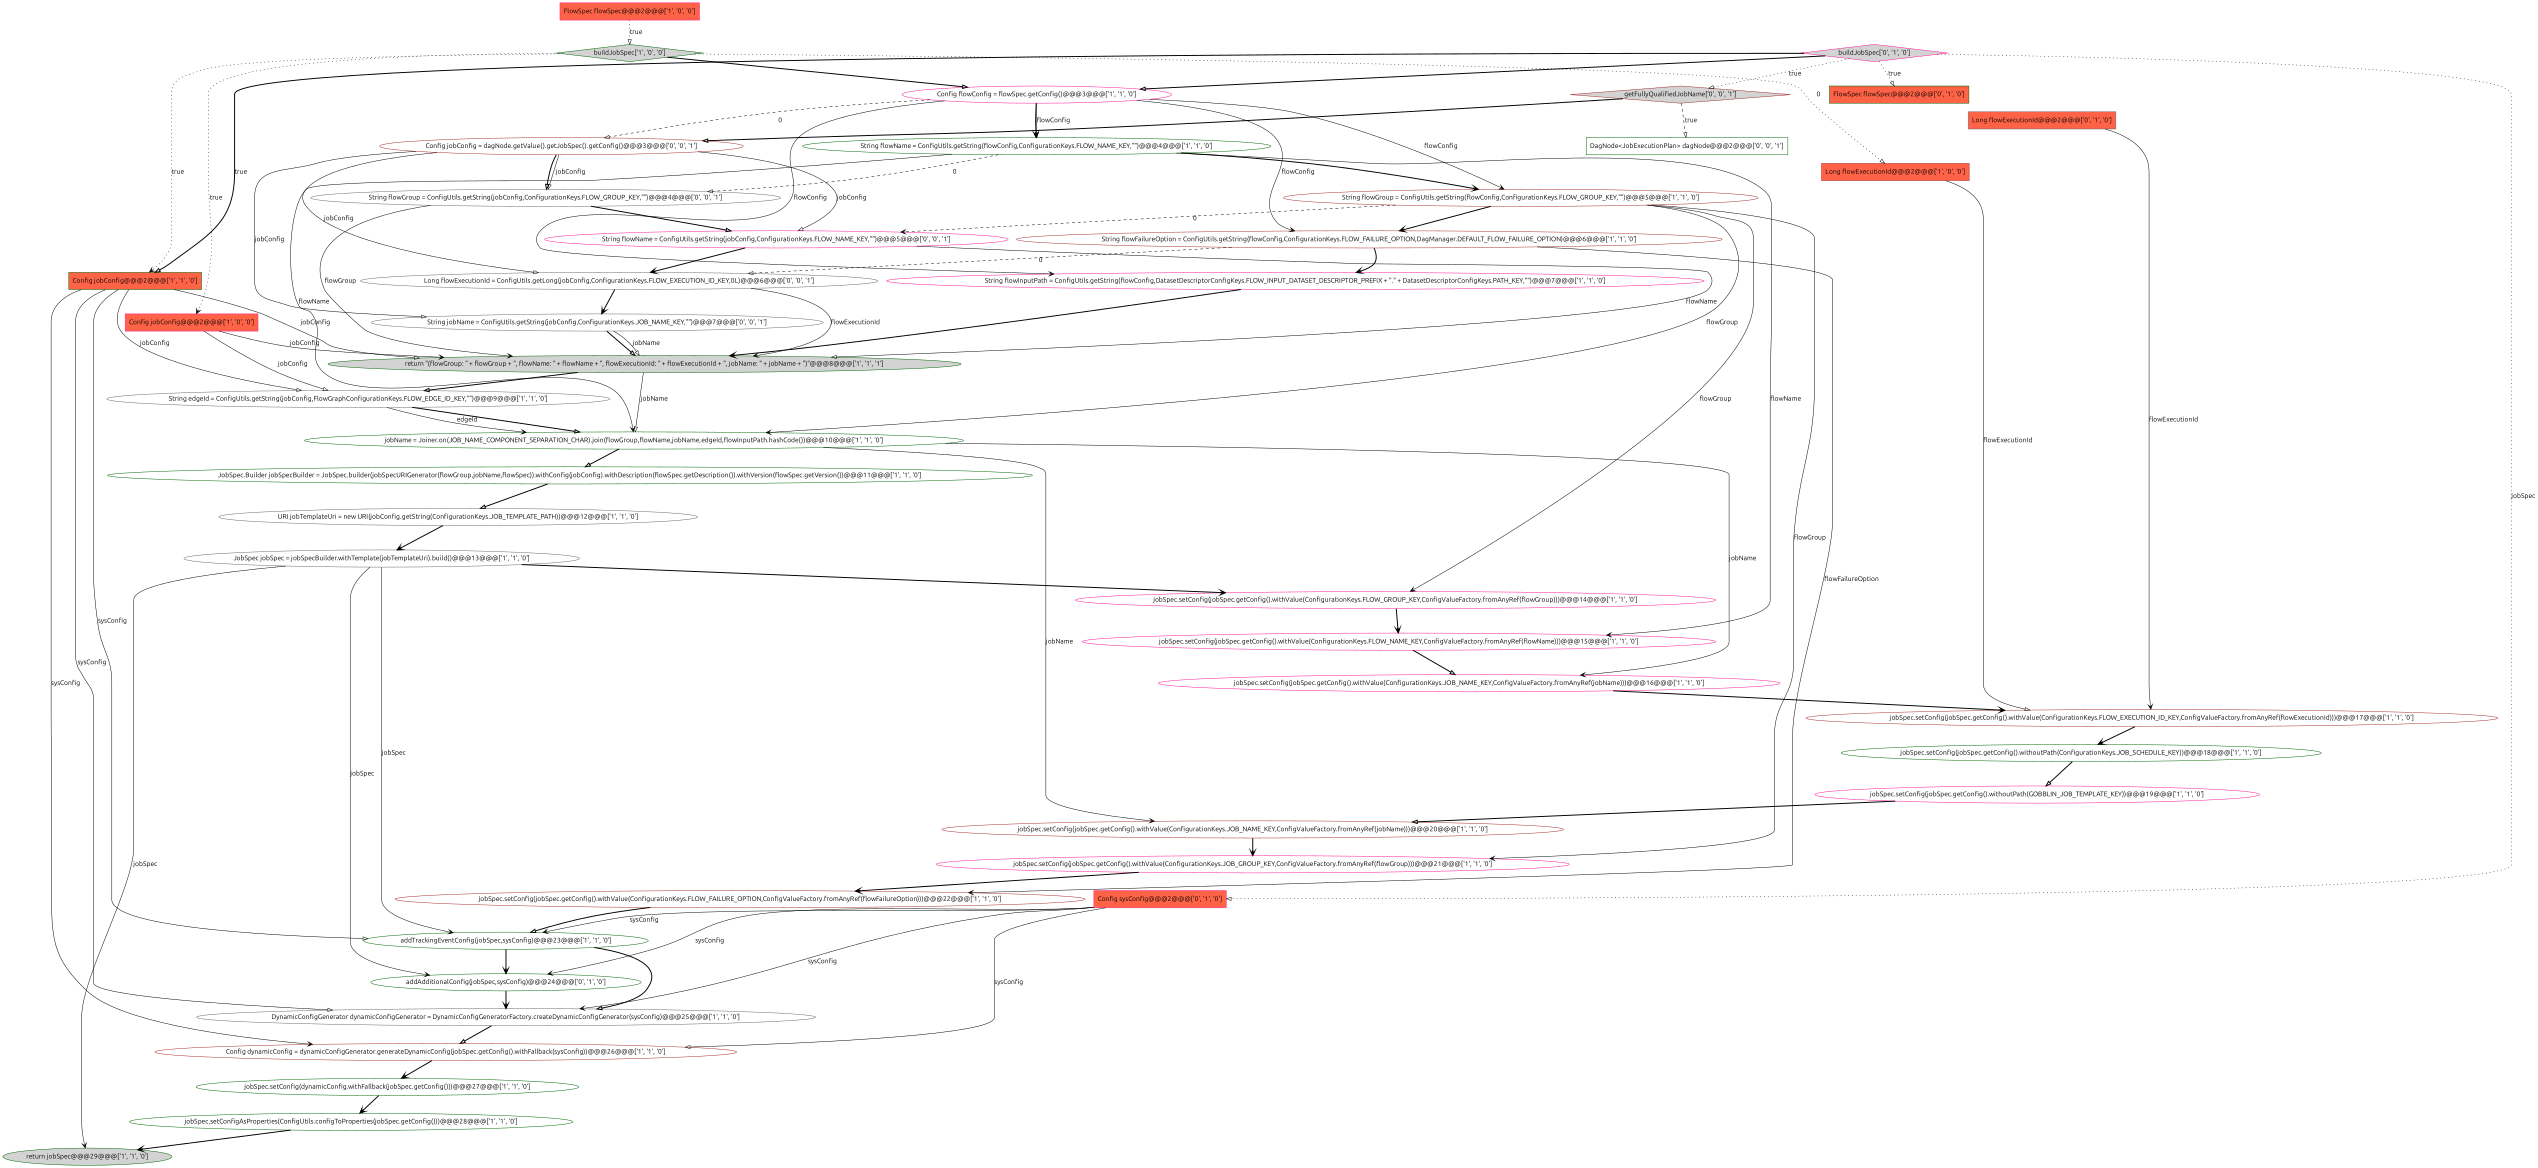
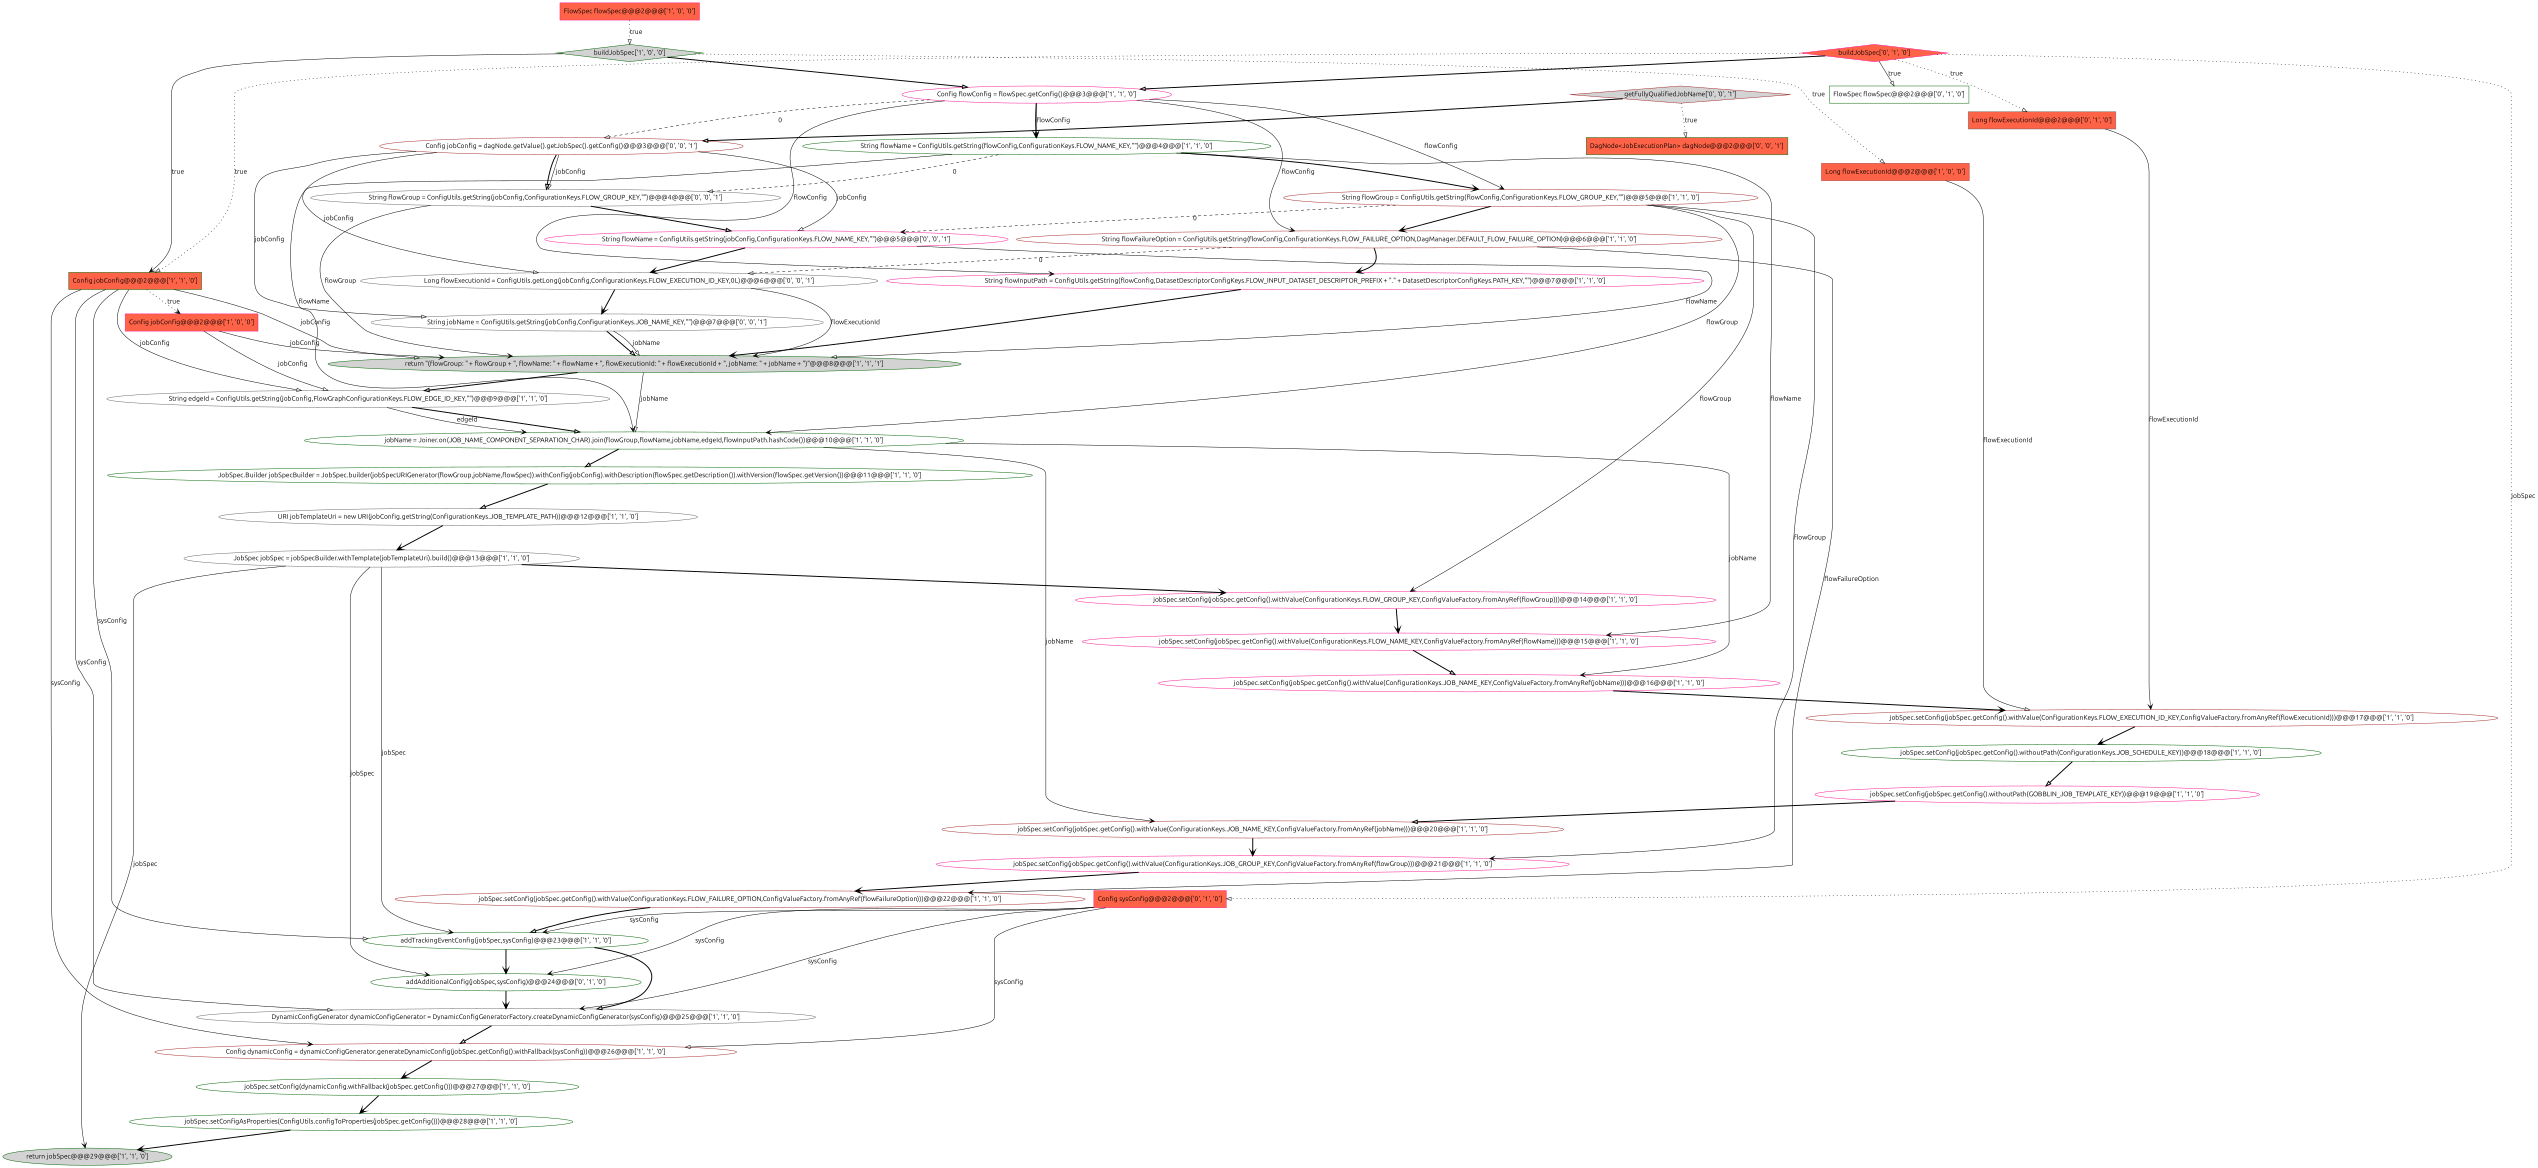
node "buildJobSpec['0', '1', '0']": fillcolor lightgray -> tomato
edge "buildJobSpec['0', '1', '0']" -> "Config jobConfig@@@2@@@['1', '1', '0']": style bold -> dotted
edge "buildJobSpec['1', '0', '0']" -> "Config jobConfig@@@2@@@['1', '1', '0']": style dotted -> solid
edge "buildJobSpec['1', '0', '0']" -> "Config jobConfig@@@2@@@['1', '0', '0']": now "Config jobConfig@@@2@@@['1', '1', '0']" -> "Config jobConfig@@@2@@@['1', '0', '0']"
edge "buildJobSpec['0', '1', '0']" -> "FlowSpec flowSpec@@@2@@@['0', '1', '0']": style dotted -> solid
edge "buildJobSpec['0', '1', '0']" -> "getFullyQualifiedJobName['0', '0', '1']": now "buildJobSpec['0', '1', '0']" -> "Long flowExecutionId@@@2@@@['0', '1', '0']"
edge "buildJobSpec['1', '0', '0']" -> "Long flowExecutionId@@@2@@@['1', '0', '0']": label "0" -> "true"
node "FlowSpec flowSpec@@@2@@@['0', '1', '0']": fillcolor tomato -> white
edge "getFullyQualifiedJobName['0', '0', '1']" -> "DagNode<JobExecutionPlan> dagNode@@@2@@@['0', '0', '1']": style dashed -> dotted
node "DagNode<JobExecutionPlan> dagNode@@@2@@@['0', '0', '1']": fillcolor white -> tomato
